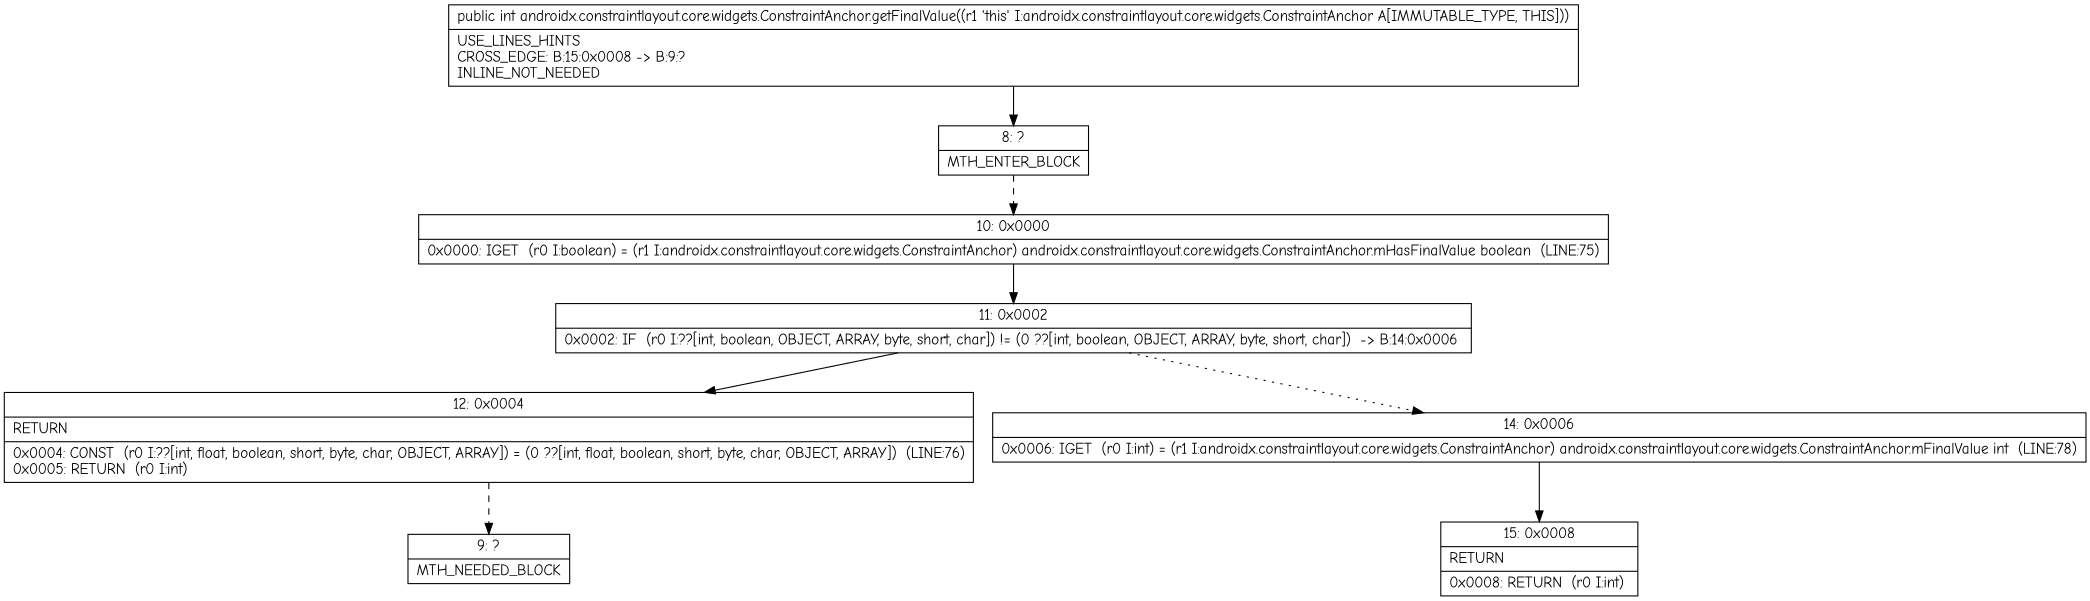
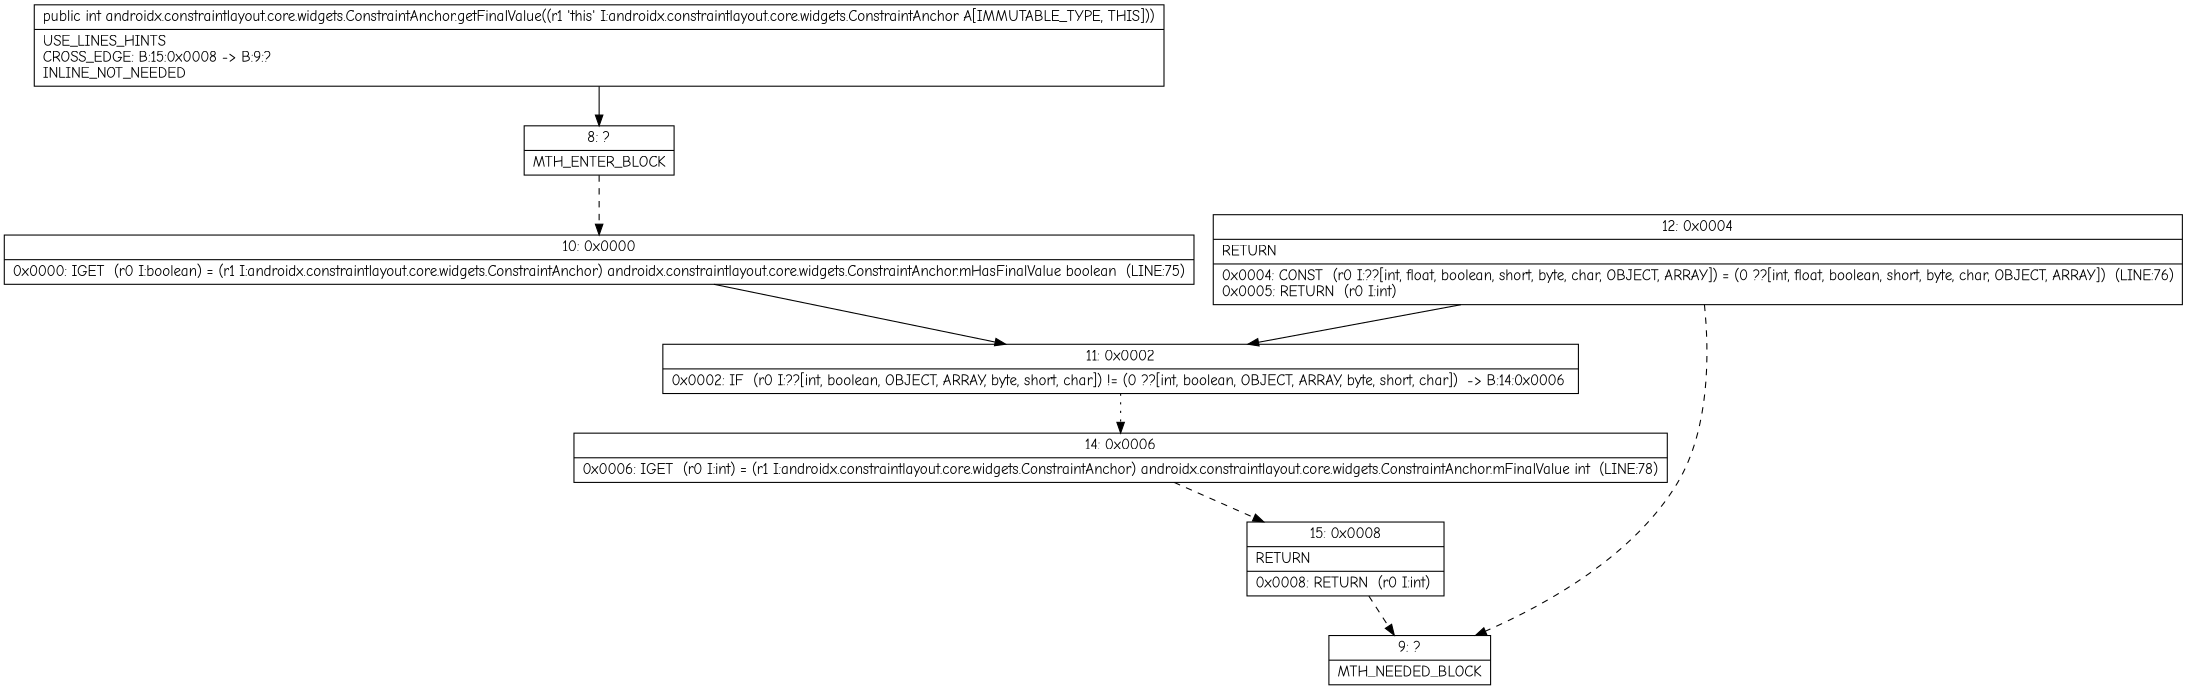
edge "11: 0x0002" -> "12: 0x0004": reversed
edge "14: 0x0006" -> "15: 0x0008": style solid -> dashed
edge "15: 0x0008" -> "9: ?": added
